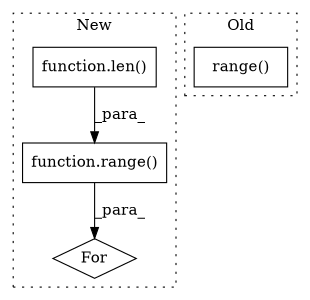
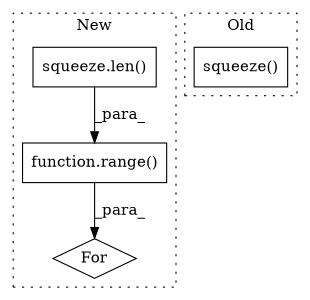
node "function.len()": label "function.len()" -> "squeeze.len()"
node "range()": label "range()" -> "squeeze()"
